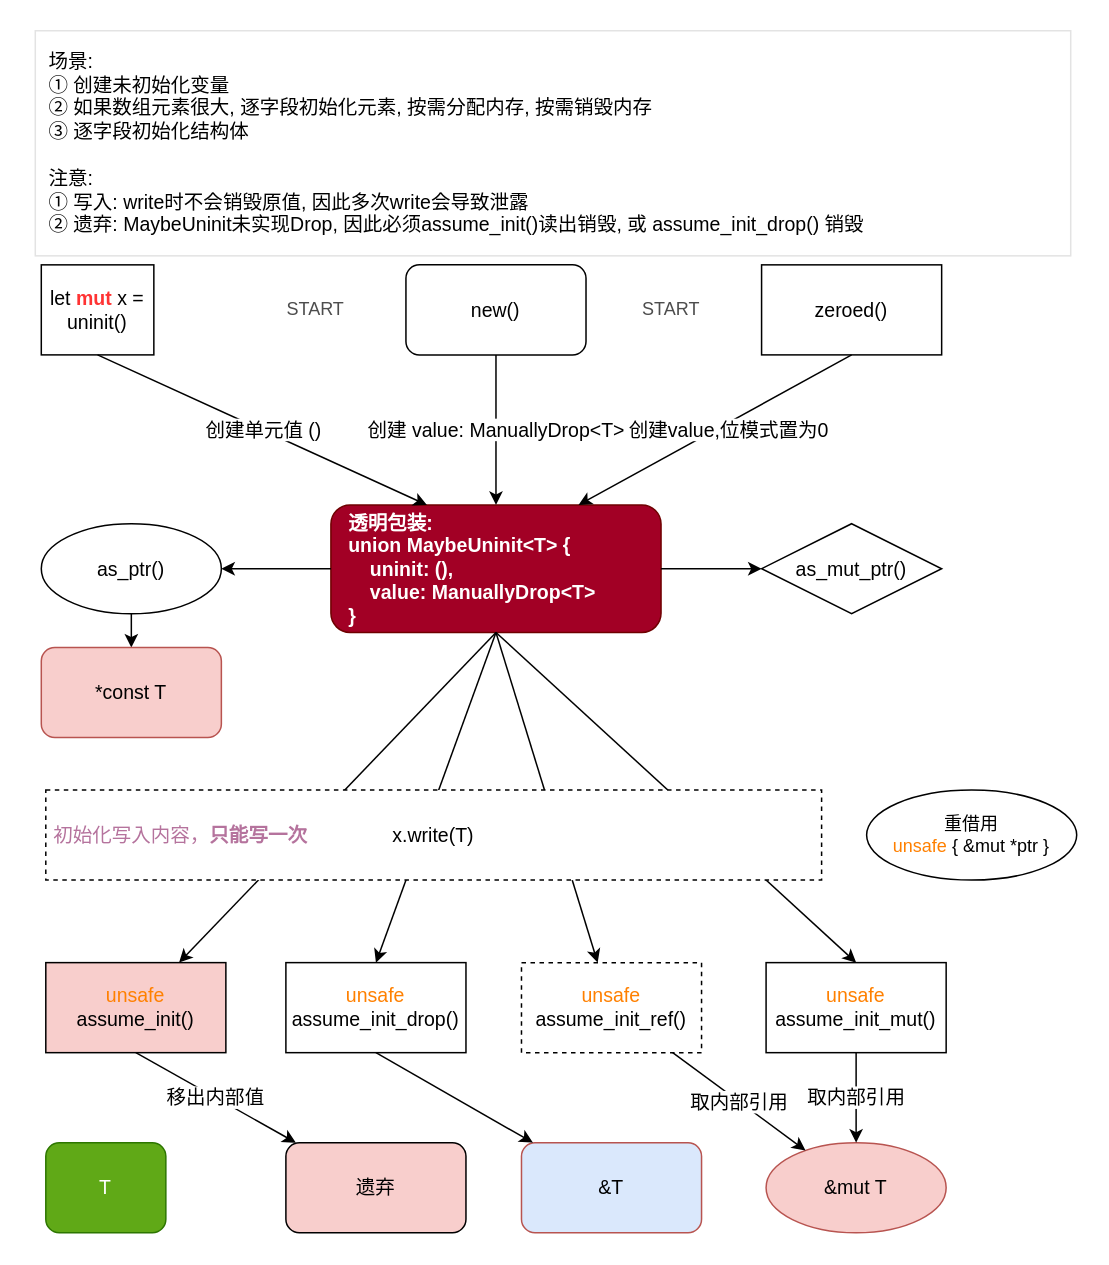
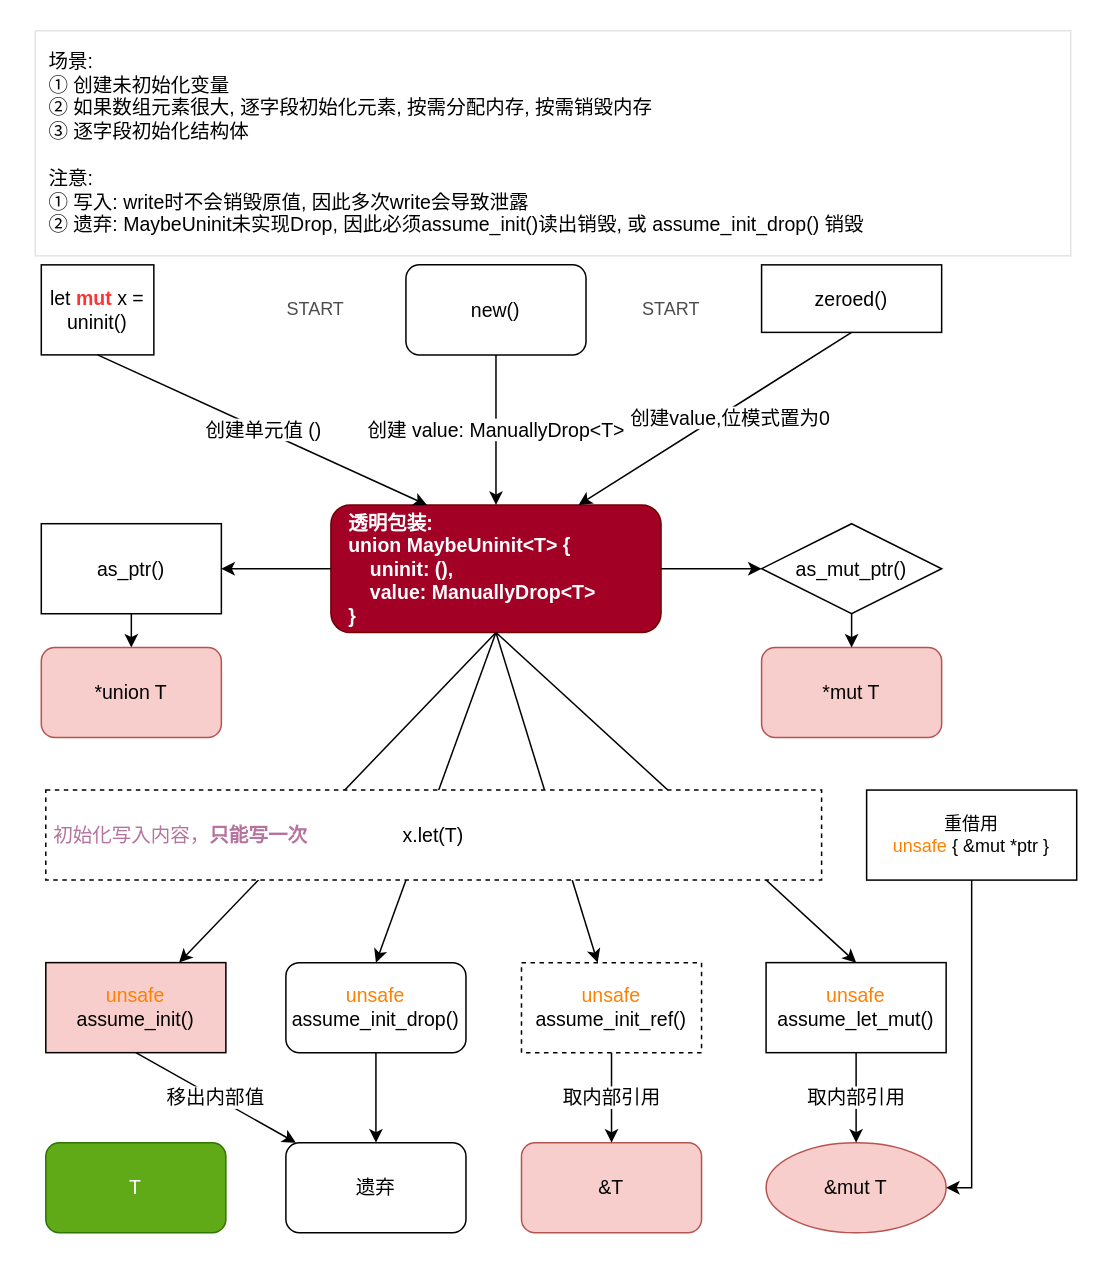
node "zeroed()": size 180x90 -> 180x68
node "as_ptr()": shape ellipse -> rectangle
edge "as_mut_ptr()" -> "*mut T": added
node "*const T": label "*const T" -> "*union T"
node "*mut T": added
node "x.write(T)": label "x.write(T)" -> "x.let(T)"
node "重借用 unsafe { &mut *ptr }": shape ellipse -> rectangle
node "unsafe assume_init_drop()": shape rectangle -> rounded rectangle
node "unsafe assume_init_mut()": label "unsafe assume_init_mut()" -> "unsafe assume_let_mut()"
edge "重借用 unsafe { &mut *ptr }" -> "&mut T": added
edge "unsafe assume_init_drop()" -> "&T": now "unsafe assume_init_drop()" -> "遗弃"
edge "unsafe assume_init_ref()" -> "&mut T": now "unsafe assume_init_ref()" -> "&T"
node "T": size 120x90 -> 180x90
node "遗弃": fillcolor #f8cecc -> #ffffff
node "&T": fillcolor #dae8fc -> #f8cecc
